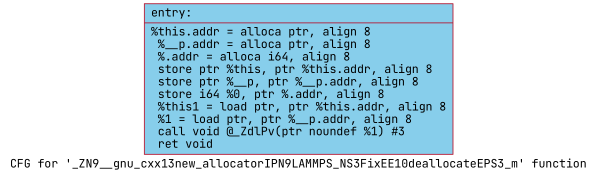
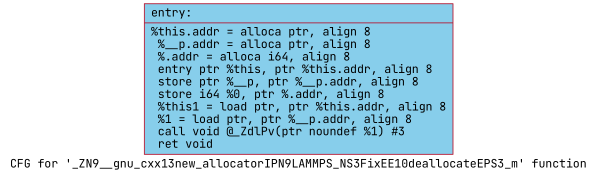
node "entry:": text "store ptr %this, ptr %this.addr, align 8" -> "entry ptr %this, ptr %this.addr, align 8"
